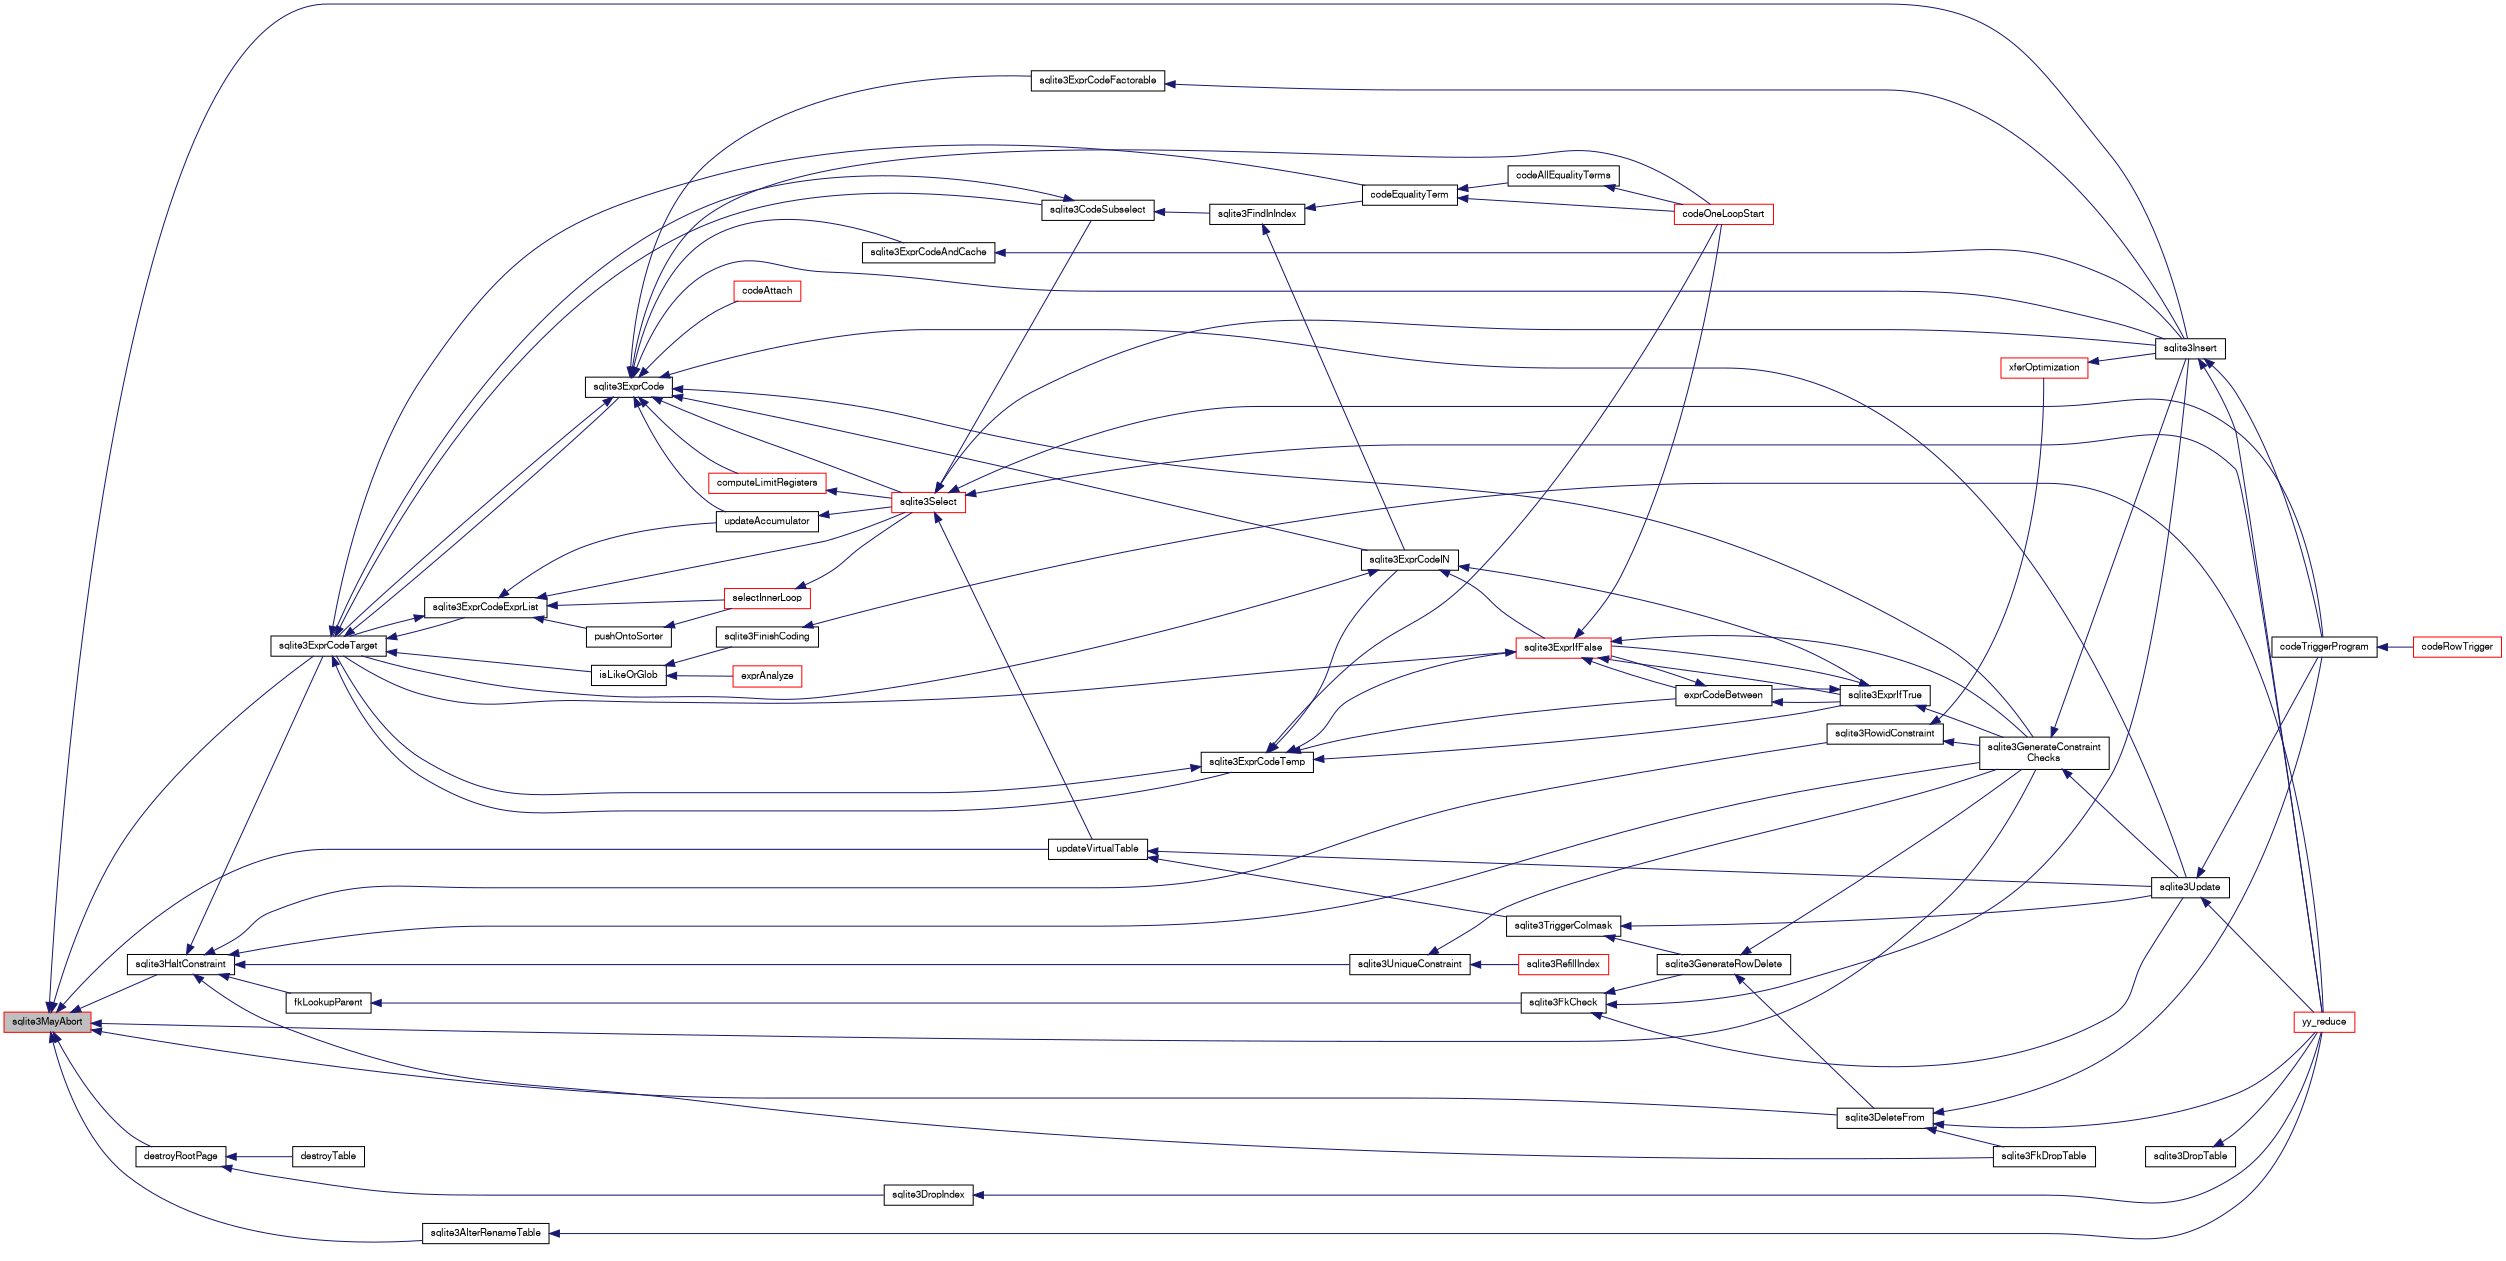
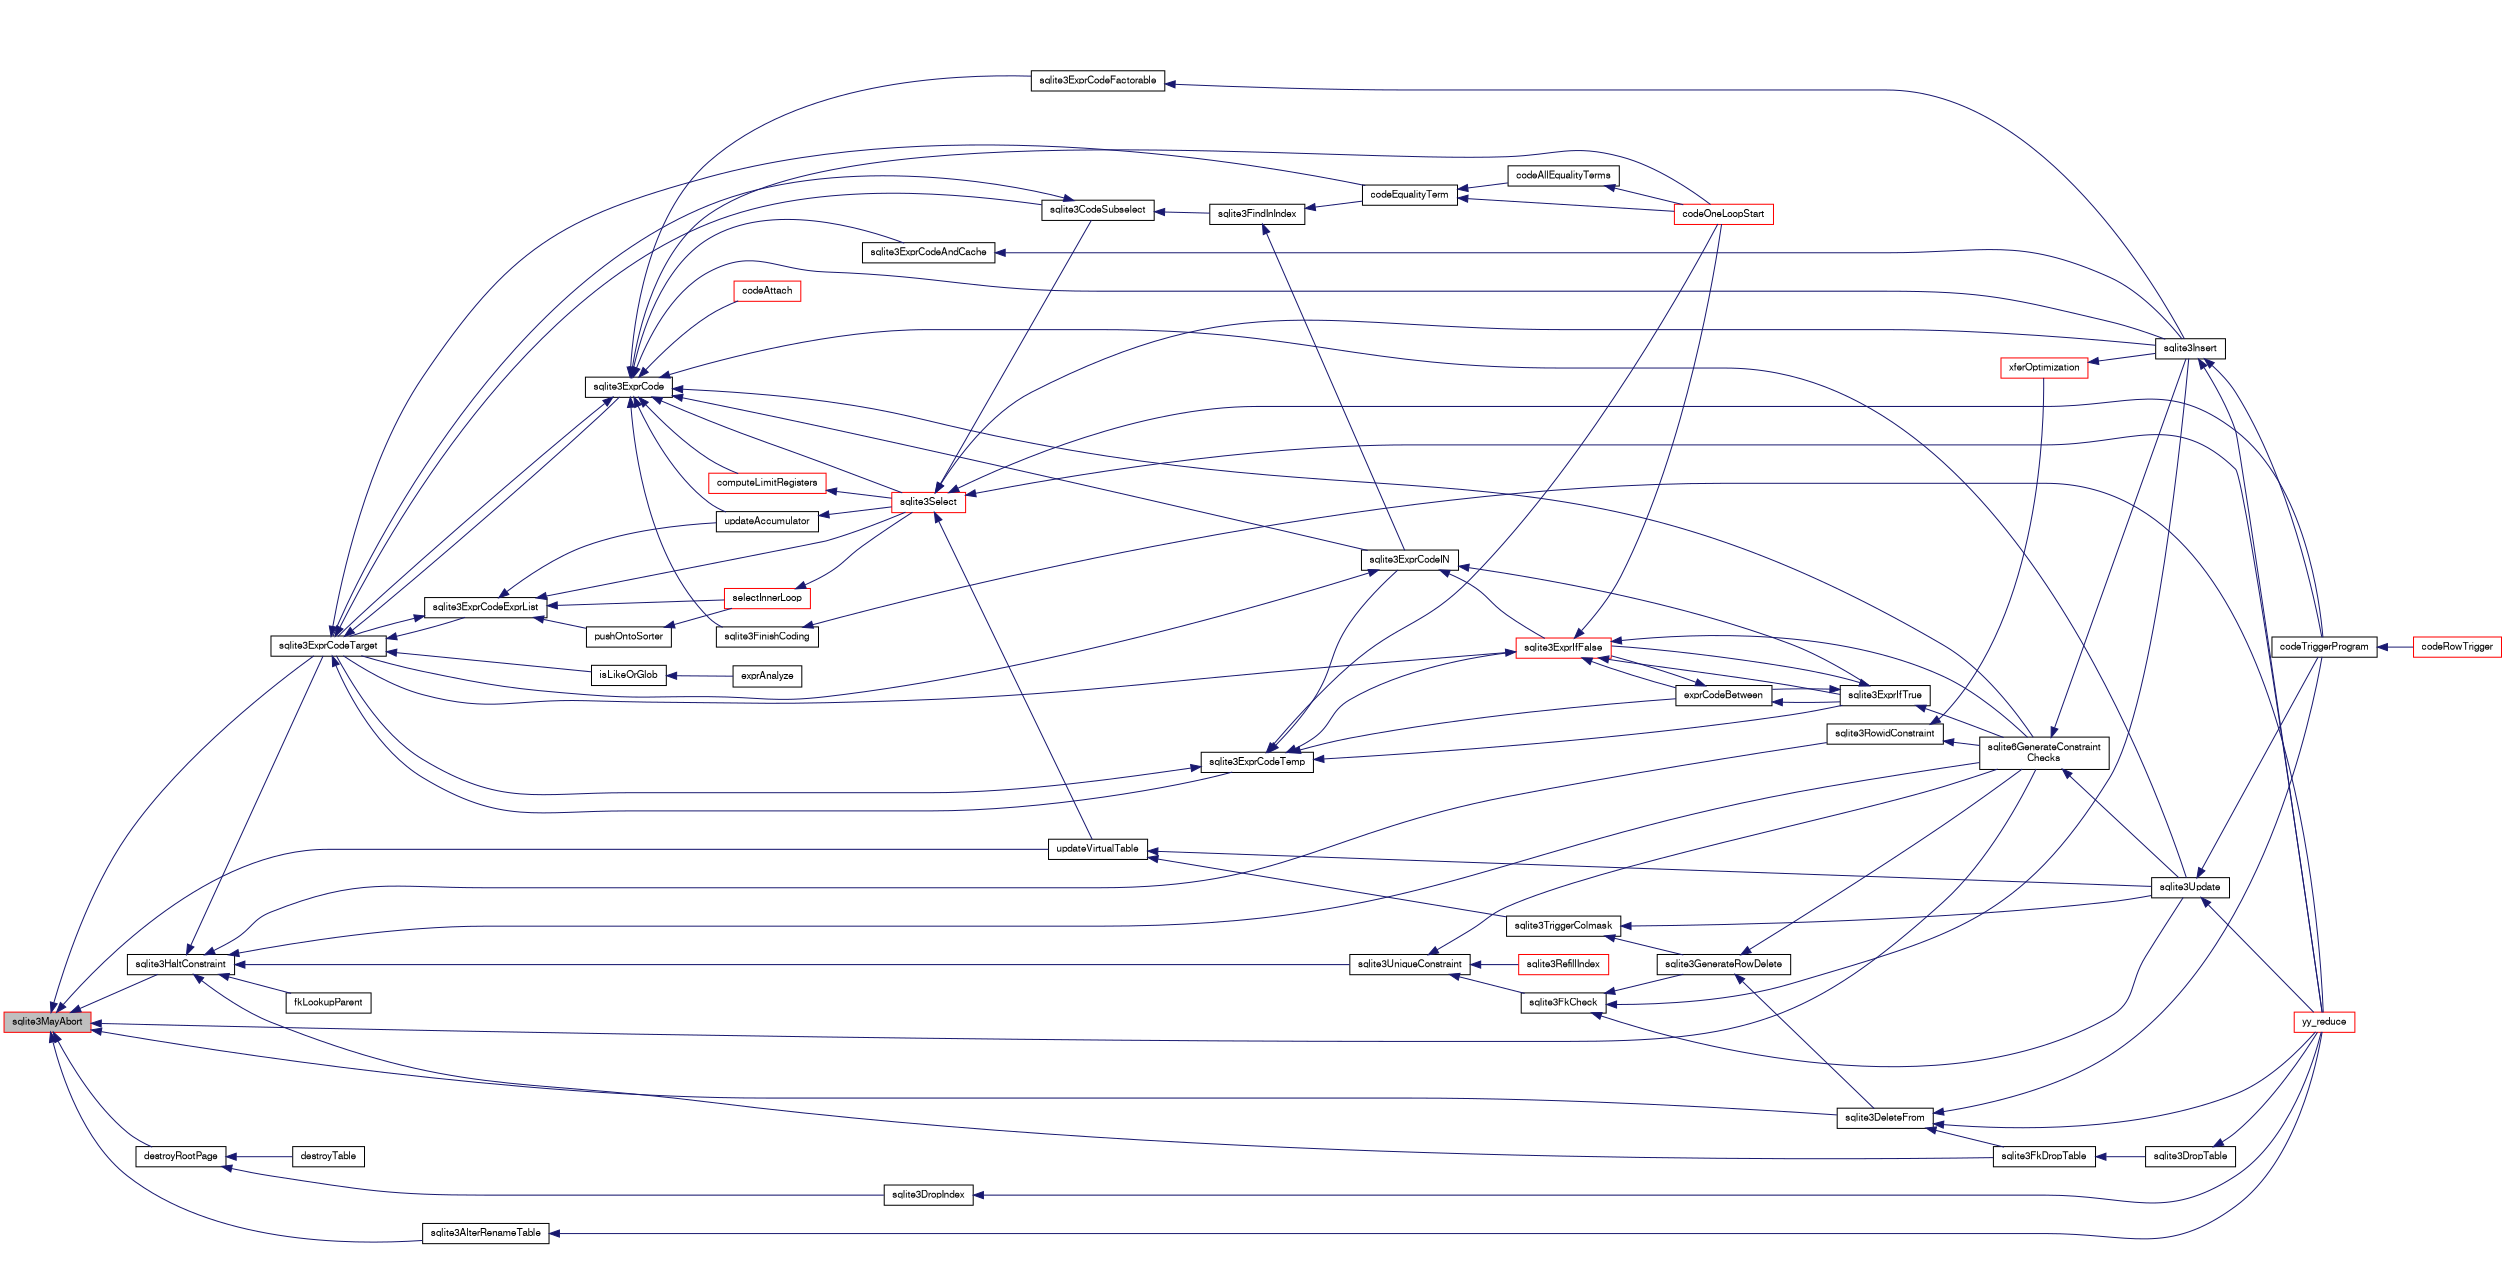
edge "sqlite3Insert" -> "sqlite3MayAbort": removed
edge "sqlite3FinishCoding" -> "isLikeOrGlob": now "sqlite3FinishCoding" -> "sqlite3ExprCode"
node "exprAnalyze": color red -> black
node "sqlite3GenerateConstraint Checks": label "sqlite3GenerateConstraint Checks" -> "sqlite6GenerateConstraint Checks"
edge "sqlite3FkCheck" -> "fkLookupParent": now "sqlite3FkCheck" -> "sqlite3UniqueConstraint"
edge "sqlite3DropTable" -> "sqlite3FkDropTable": added
